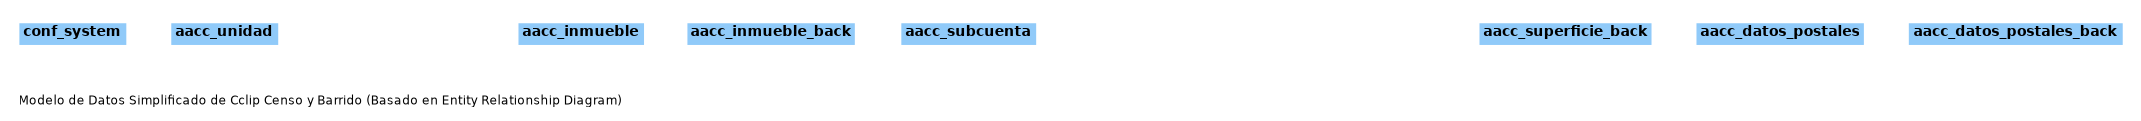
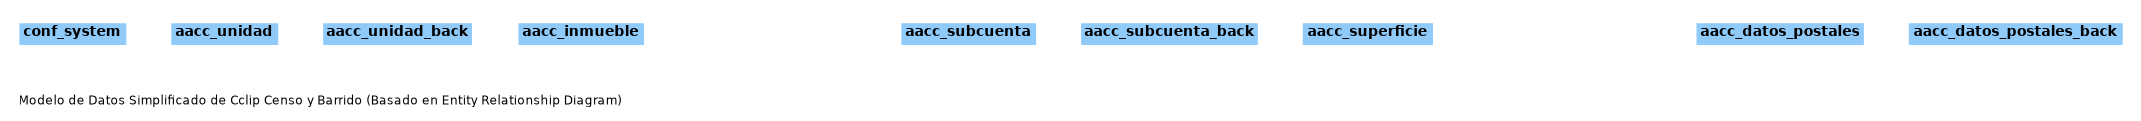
node "aacc_unidad_back": added
node "aacc_inmueble_back": removed
node "aacc_subcuenta_back": added
node "aacc_superficie": added
node "aacc_superficie_back": removed
